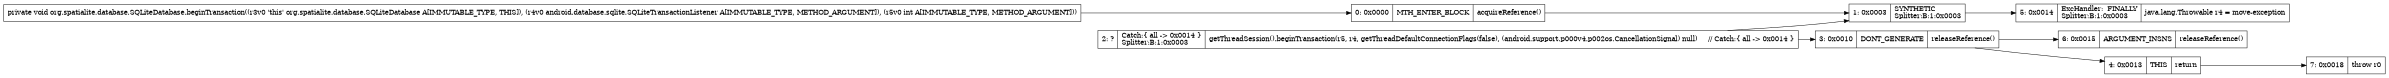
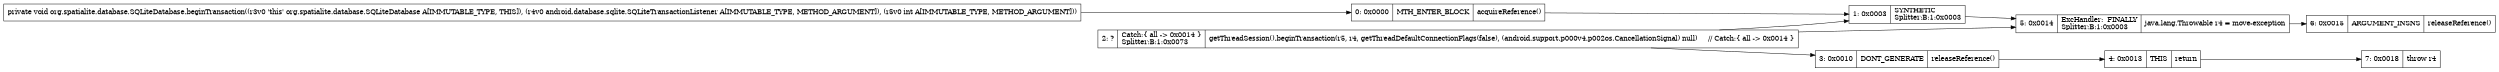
edge "2: ?" -> "5: 0x0014": added
edge "3: 0x0010" -> "6: 0x0015": now "5: 0x0014" -> "6: 0x0015"
node "2: ?": text "Splitter:B:1:0x0003" -> "Splitter:B:1:0x0073"
node "7: 0x0018": text "throw r0" -> "throw r4"
